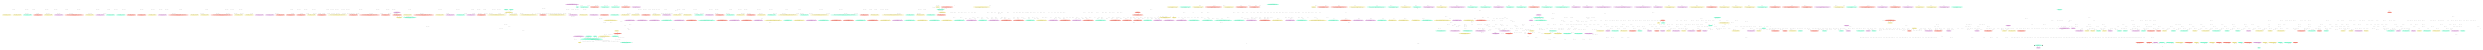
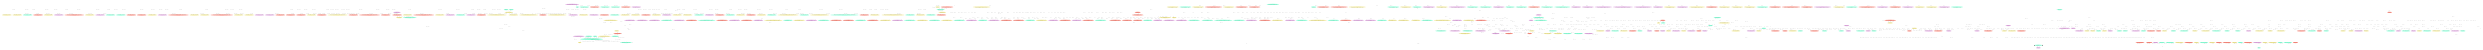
node "(Identifier,b)": fillcolor khaki -> aquamarine
node "(Call,gen_bndck(env, s, modrm, TCG_COND_GTU, cpu_bndu[reg]))": removed
